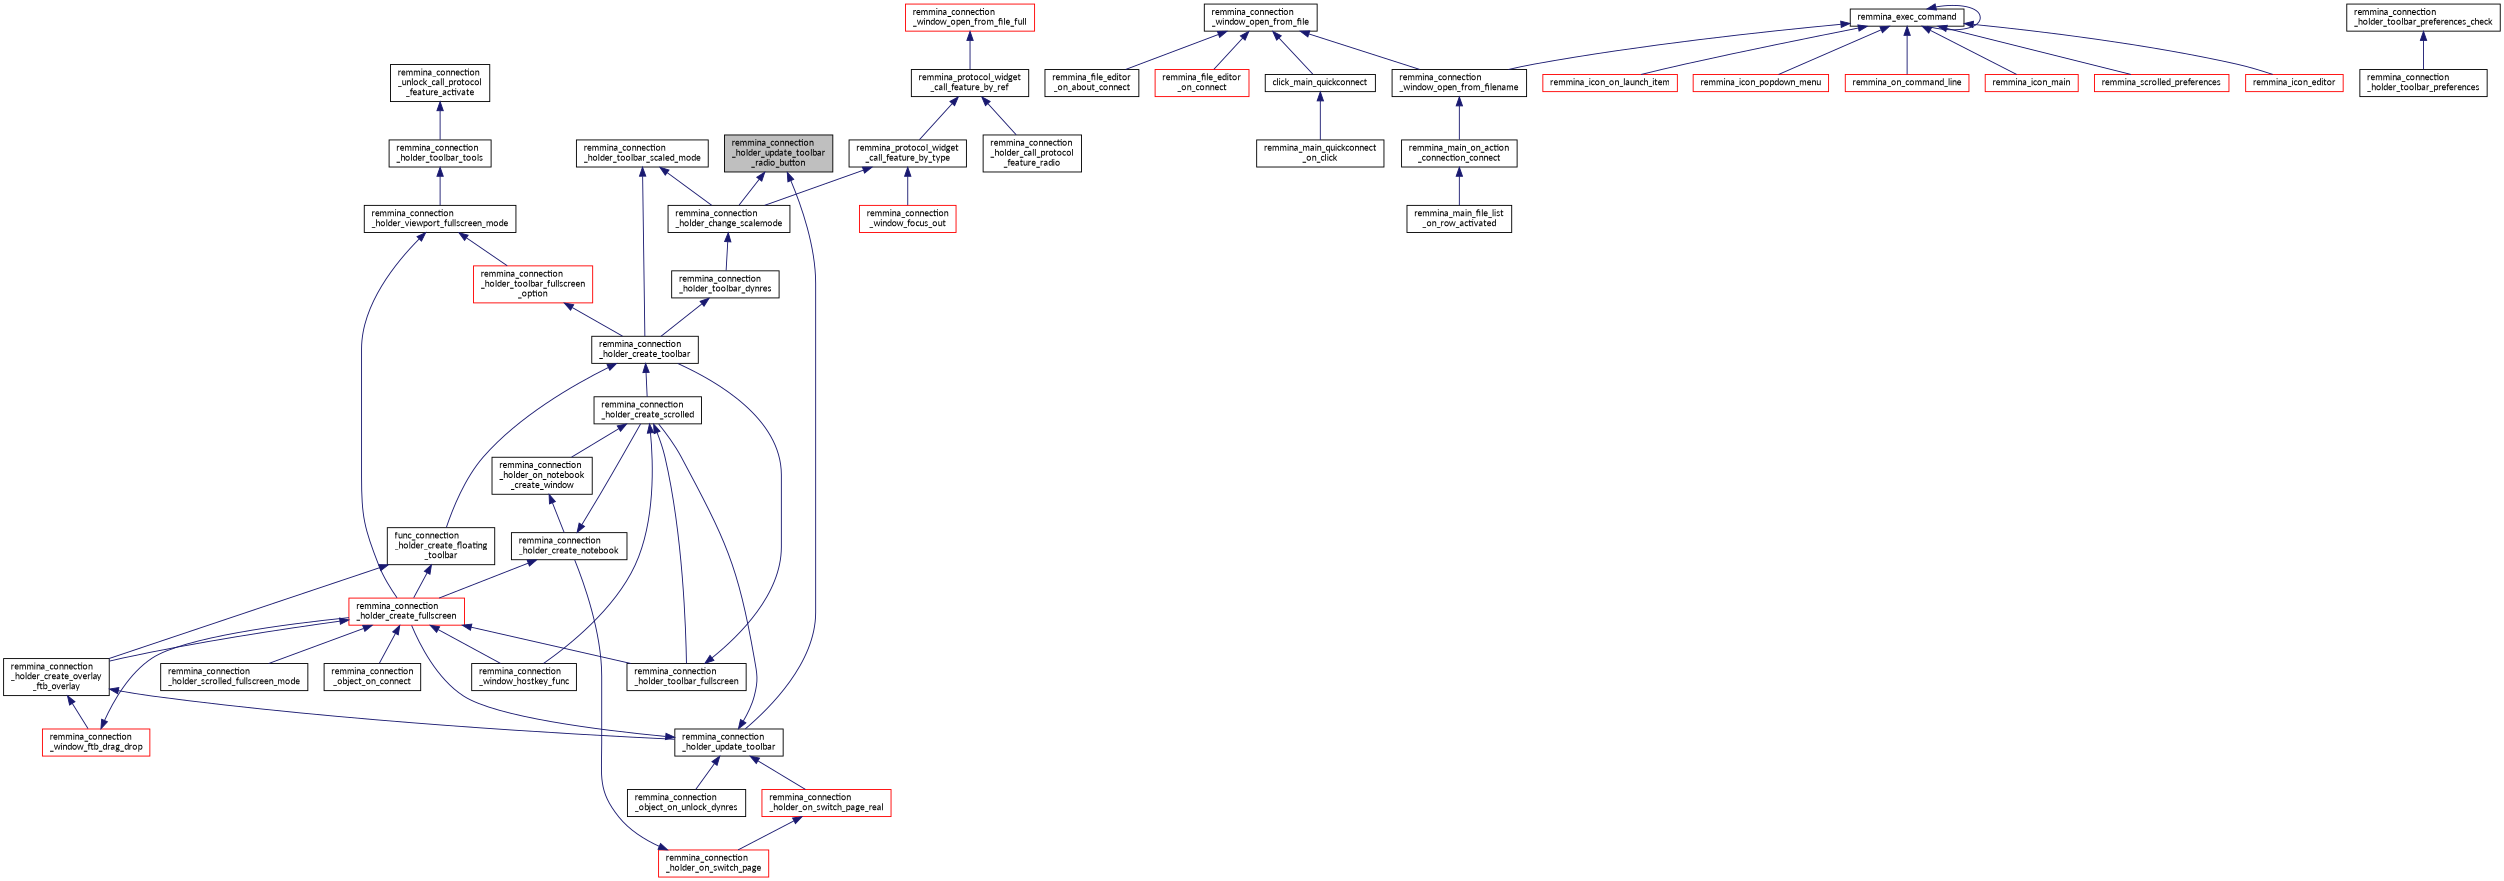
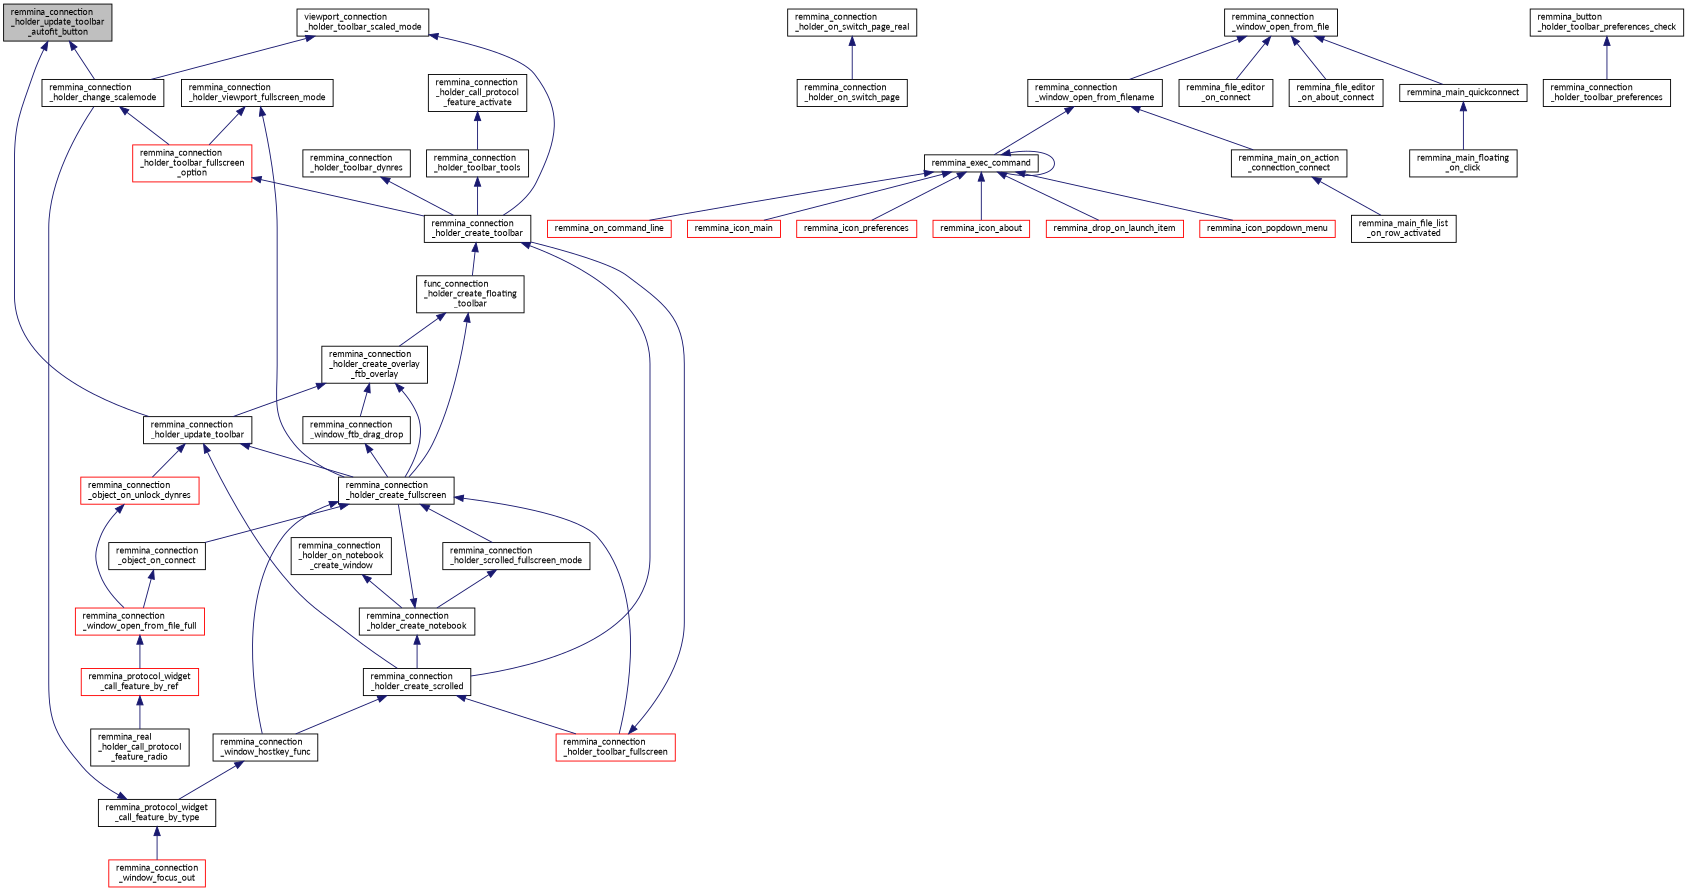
node "remmina_connection _holder_toolbar_preferences_check": label "remmina_connection _holder_toolbar_preferences_check" -> "remmina_button _holder_toolbar_preferences_check"
edge "remmina_connection _window_open_from_filename" -> "remmina_exec_command": reversed
node "remmina_connection _unlock_call_protocol _feature_activate": label "remmina_connection _unlock_call_protocol _feature_activate" -> "remmina_connection _holder_call_protocol _feature_activate"
node "remmina_protocol_widget _call_feature_by_ref": color black -> red
node "remmina_file_editor _on_connect": color red -> black
node "click_main_quickconnect": label "click_main_quickconnect" -> "remmina_main_quickconnect"
node "remmina_icon_on_launch_item": label "remmina_icon_on_launch_item" -> "remmina_drop_on_launch_item"
node "remmina_scrolled_preferences": label "remmina_scrolled_preferences" -> "remmina_icon_preferences"
node "remmina_icon_editor": label "remmina_icon_editor" -> "remmina_icon_about"
edge "remmina_protocol_widget _call_feature_by_type" -> "remmina_protocol_widget _call_feature_by_ref": now "remmina_protocol_widget _call_feature_by_type" -> "remmina_connection _window_hostkey_func"
node "remmina_connection _holder_toolbar_scaled_mode": label "remmina_connection _holder_toolbar_scaled_mode" -> "viewport_connection _holder_toolbar_scaled_mode"
node "remmina_connection _holder_update_toolbar _radio_button": label "remmina_connection _holder_update_toolbar _radio_button" -> "remmina_connection _holder_update_toolbar _autofit_button"
node "remmina_connection _holder_call_protocol _feature_radio": label "remmina_connection _holder_call_protocol _feature_radio" -> "remmina_real _holder_call_protocol _feature_radio"
node "remmina_main_quickconnect _on_click": label "remmina_main_quickconnect _on_click" -> "remmina_main_floating _on_click"
edge "remmina_connection _holder_viewport_fullscreen_mode" -> "remmina_connection _holder_toolbar_tools": now "remmina_connection _holder_create_toolbar" -> "remmina_connection _holder_toolbar_tools"
edge "remmina_connection _holder_toolbar_dynres" -> "remmina_connection _holder_change_scalemode": now "remmina_connection _holder_toolbar_fullscreen _option" -> "remmina_connection _holder_change_scalemode"
edge "remmina_connection _holder_on_notebook _create_window" -> "remmina_connection _holder_create_scrolled": removed
edge "remmina_connection _window_open_from_file_full" -> "remmina_connection _object_on_unlock_dynres": added
edge "remmina_connection _window_open_from_file_full" -> "remmina_connection _object_on_connect": added
node "remmina_connection _holder_create_fullscreen": color red -> black
edge "remmina_connection _holder_create_overlay _ftb_overlay" -> "remmina_connection _holder_create_fullscreen": reversed
node "remmina_connection _holder_toolbar_fullscreen": color black -> red
edge "remmina_connection _holder_create_notebook" -> "remmina_connection _holder_on_switch_page": now "remmina_connection _holder_create_notebook" -> "remmina_connection _holder_scrolled_fullscreen_mode"
node "remmina_connection _window_ftb_drag_drop": color red -> black
edge "remmina_connection _holder_on_switch_page_real" -> "remmina_connection _holder_update_toolbar": removed
node "remmina_connection _object_on_unlock_dynres": color black -> red
node "remmina_connection _holder_on_switch_page_real": color red -> black
node "remmina_connection _holder_on_switch_page": color red -> black
